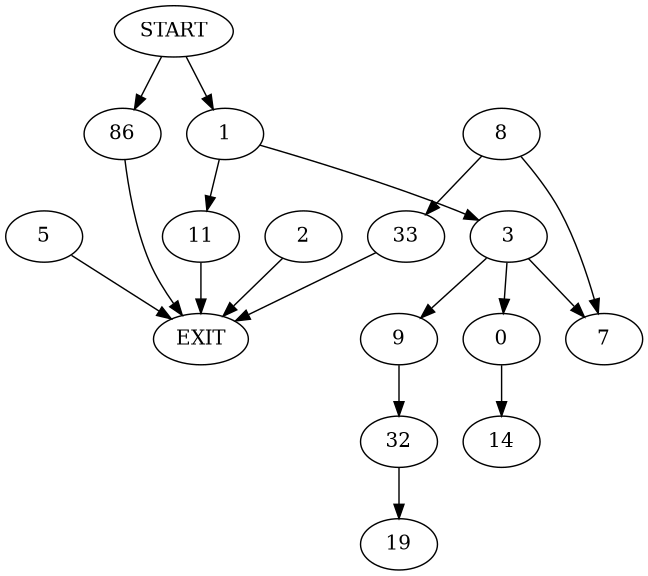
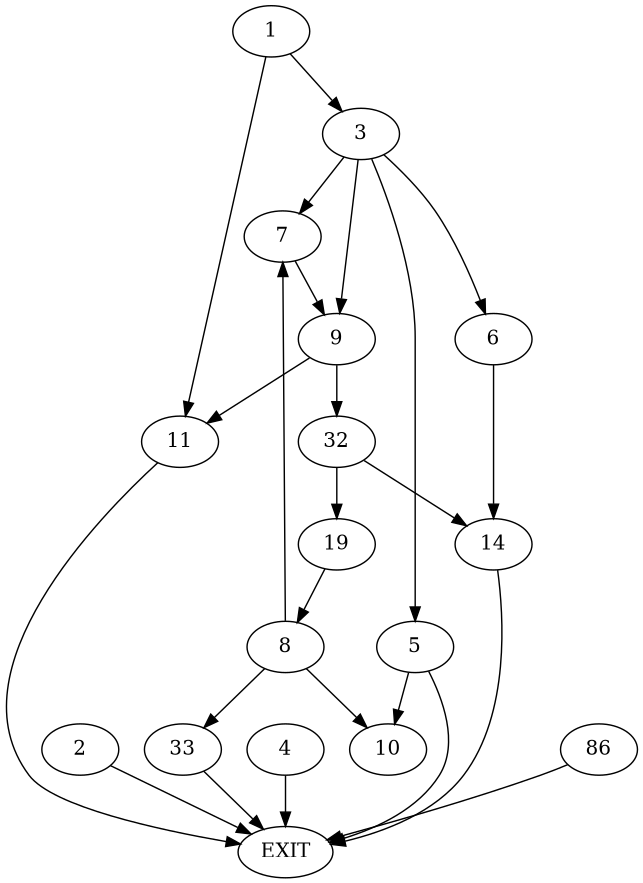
node "START": removed
edge "7" -> "9": added
node "0": label "0" -> "6"
edge "3" -> "5": added
edge "9" -> "11": added
edge "32" -> "14": added
edge "19" -> "8": added
edge "14" -> "EXIT": added
node "4": added
node "10": added
